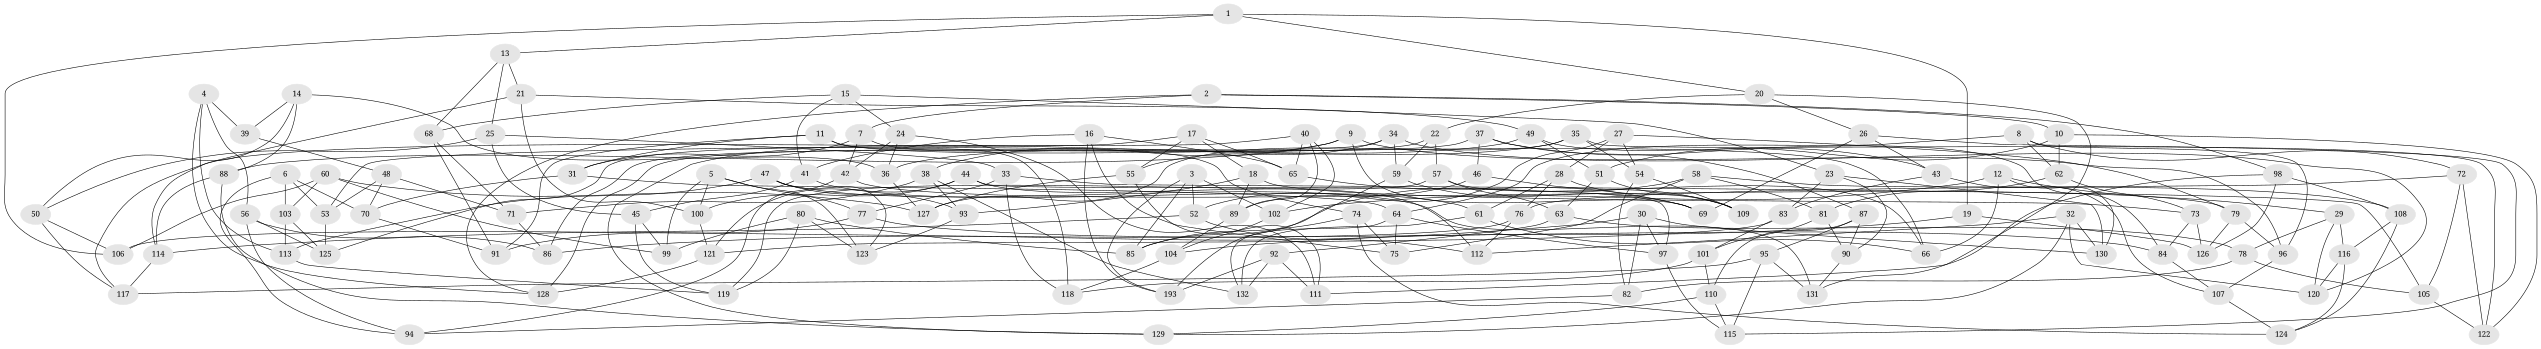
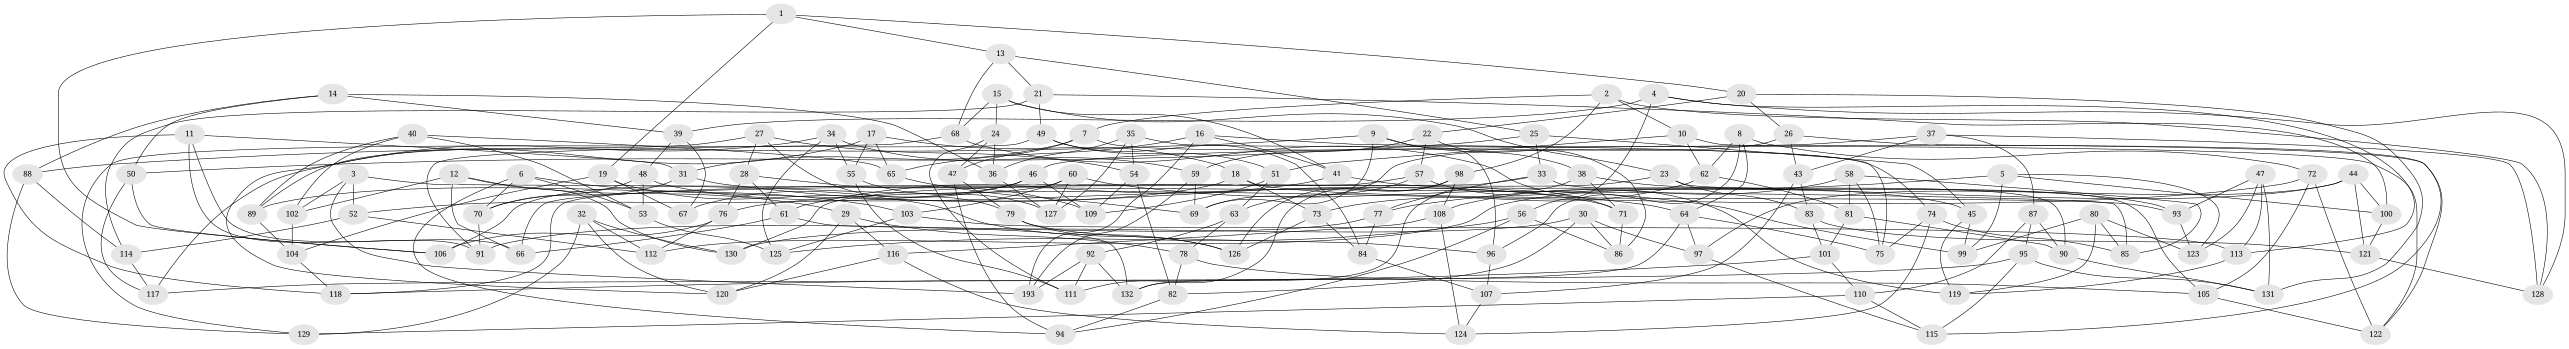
node "67": added
